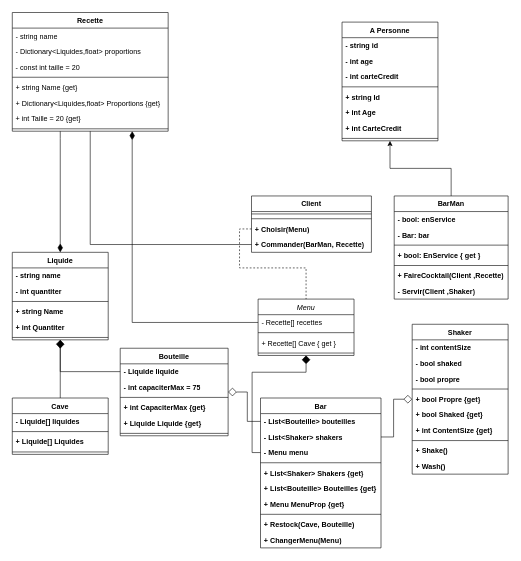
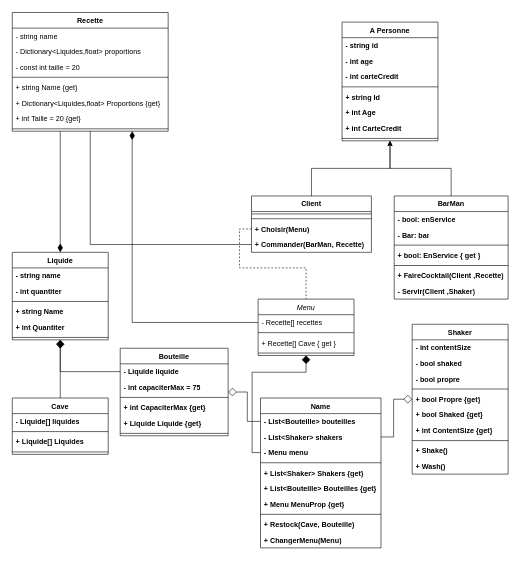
edge "Client" -> "A Personne": added
node "Bar": label "Bar" -> "Name"
